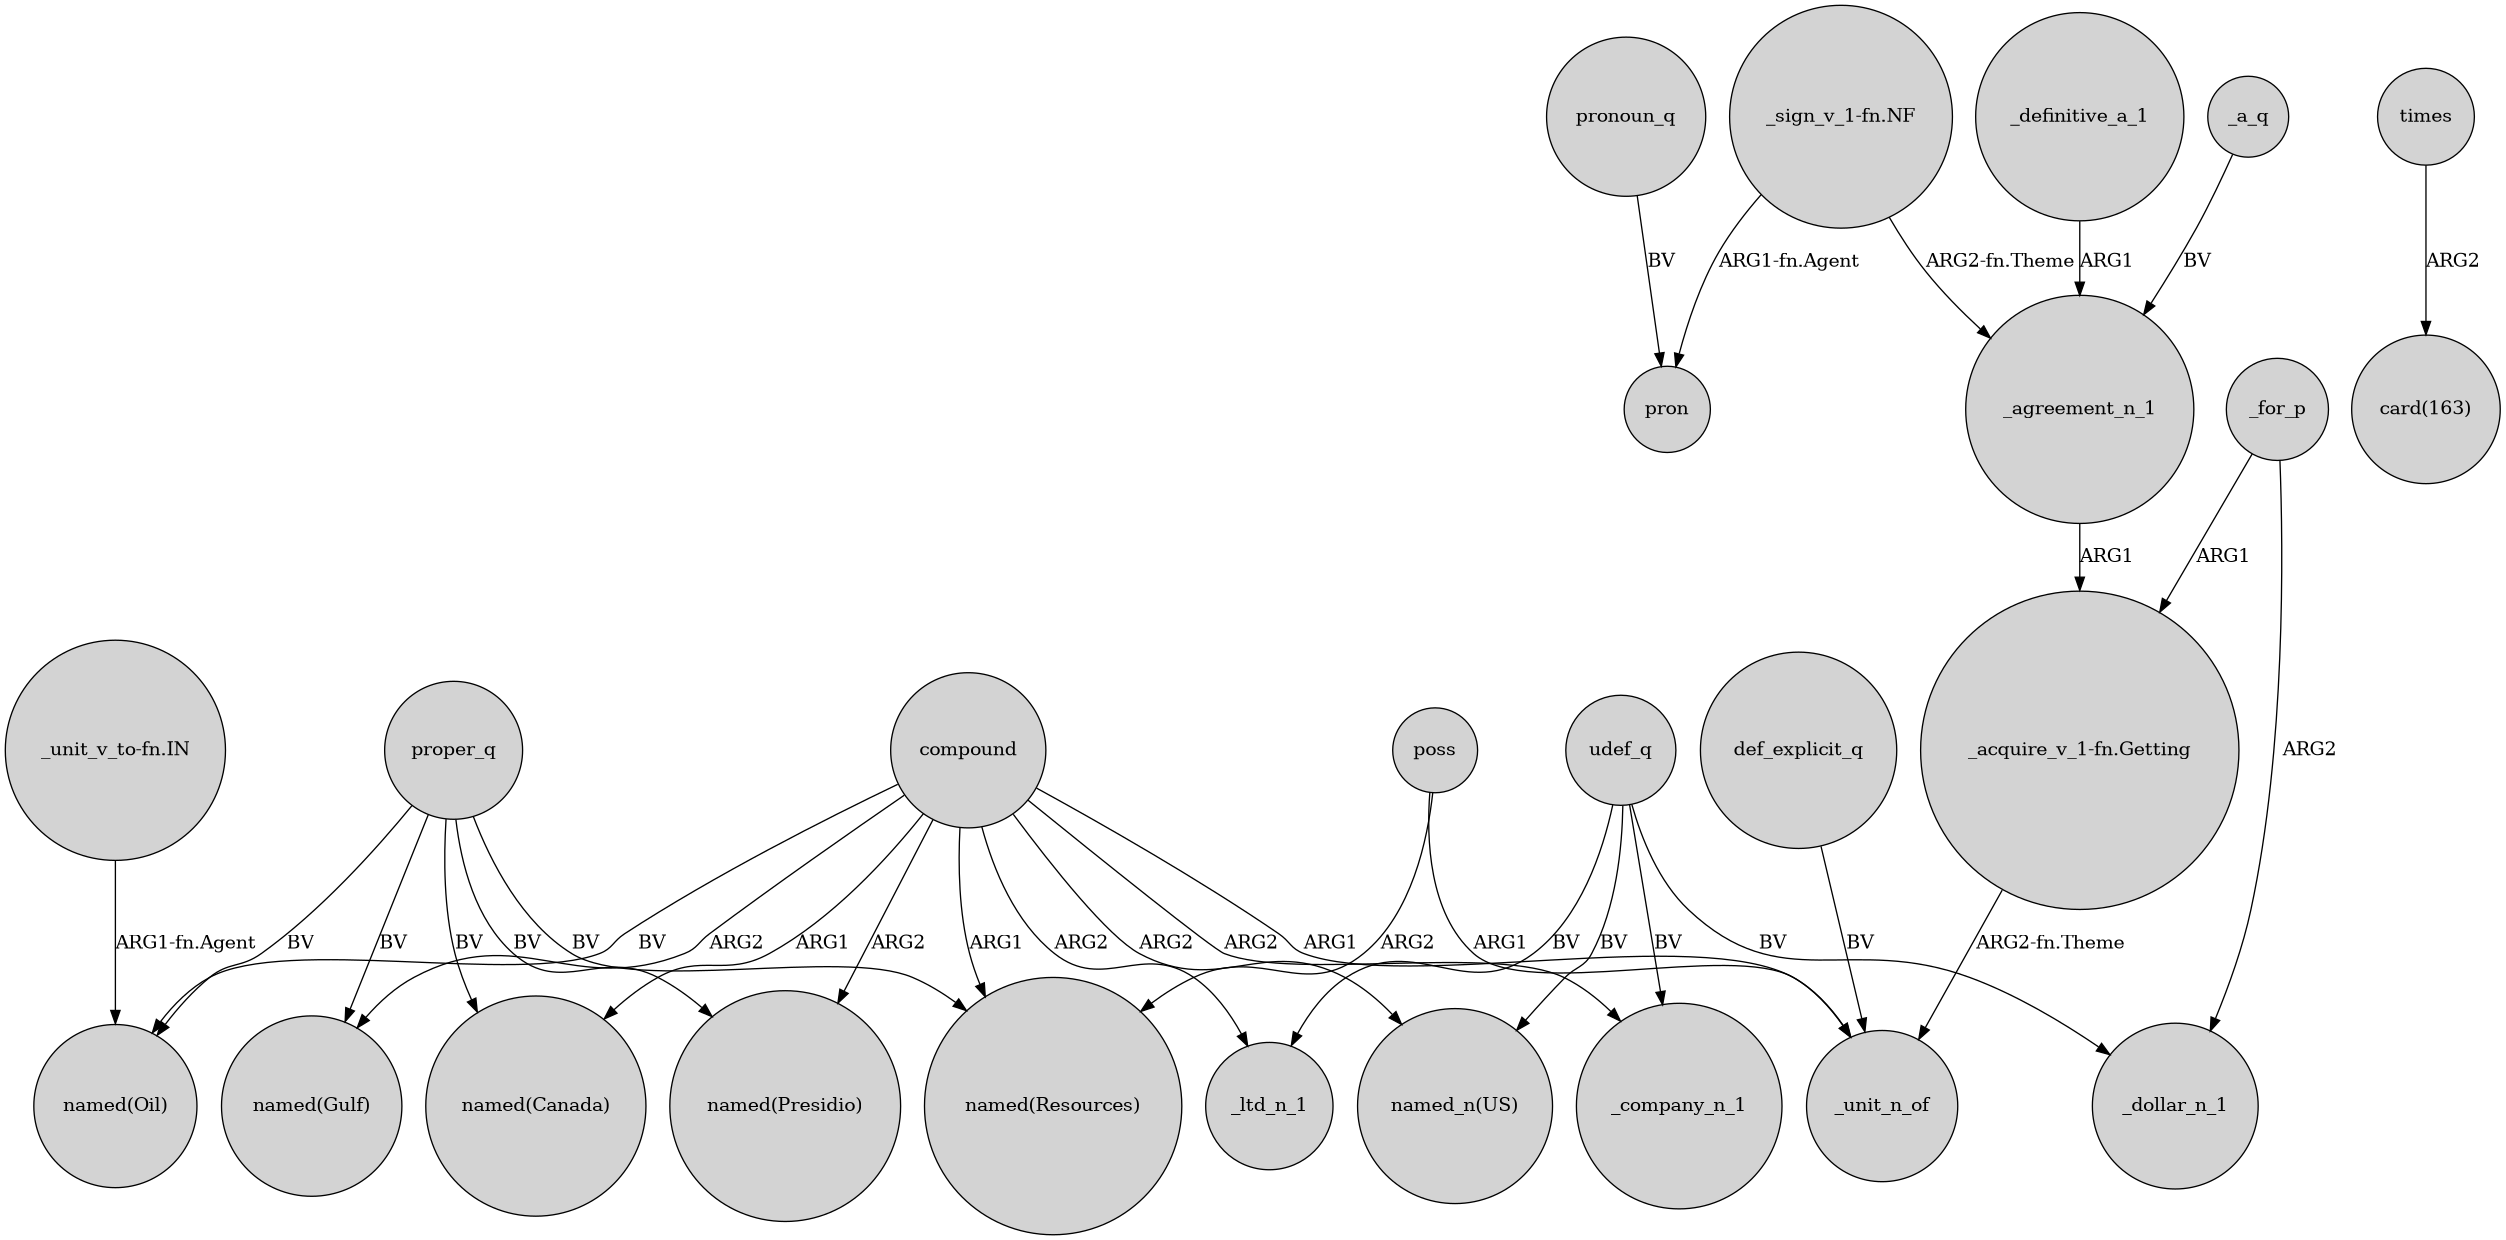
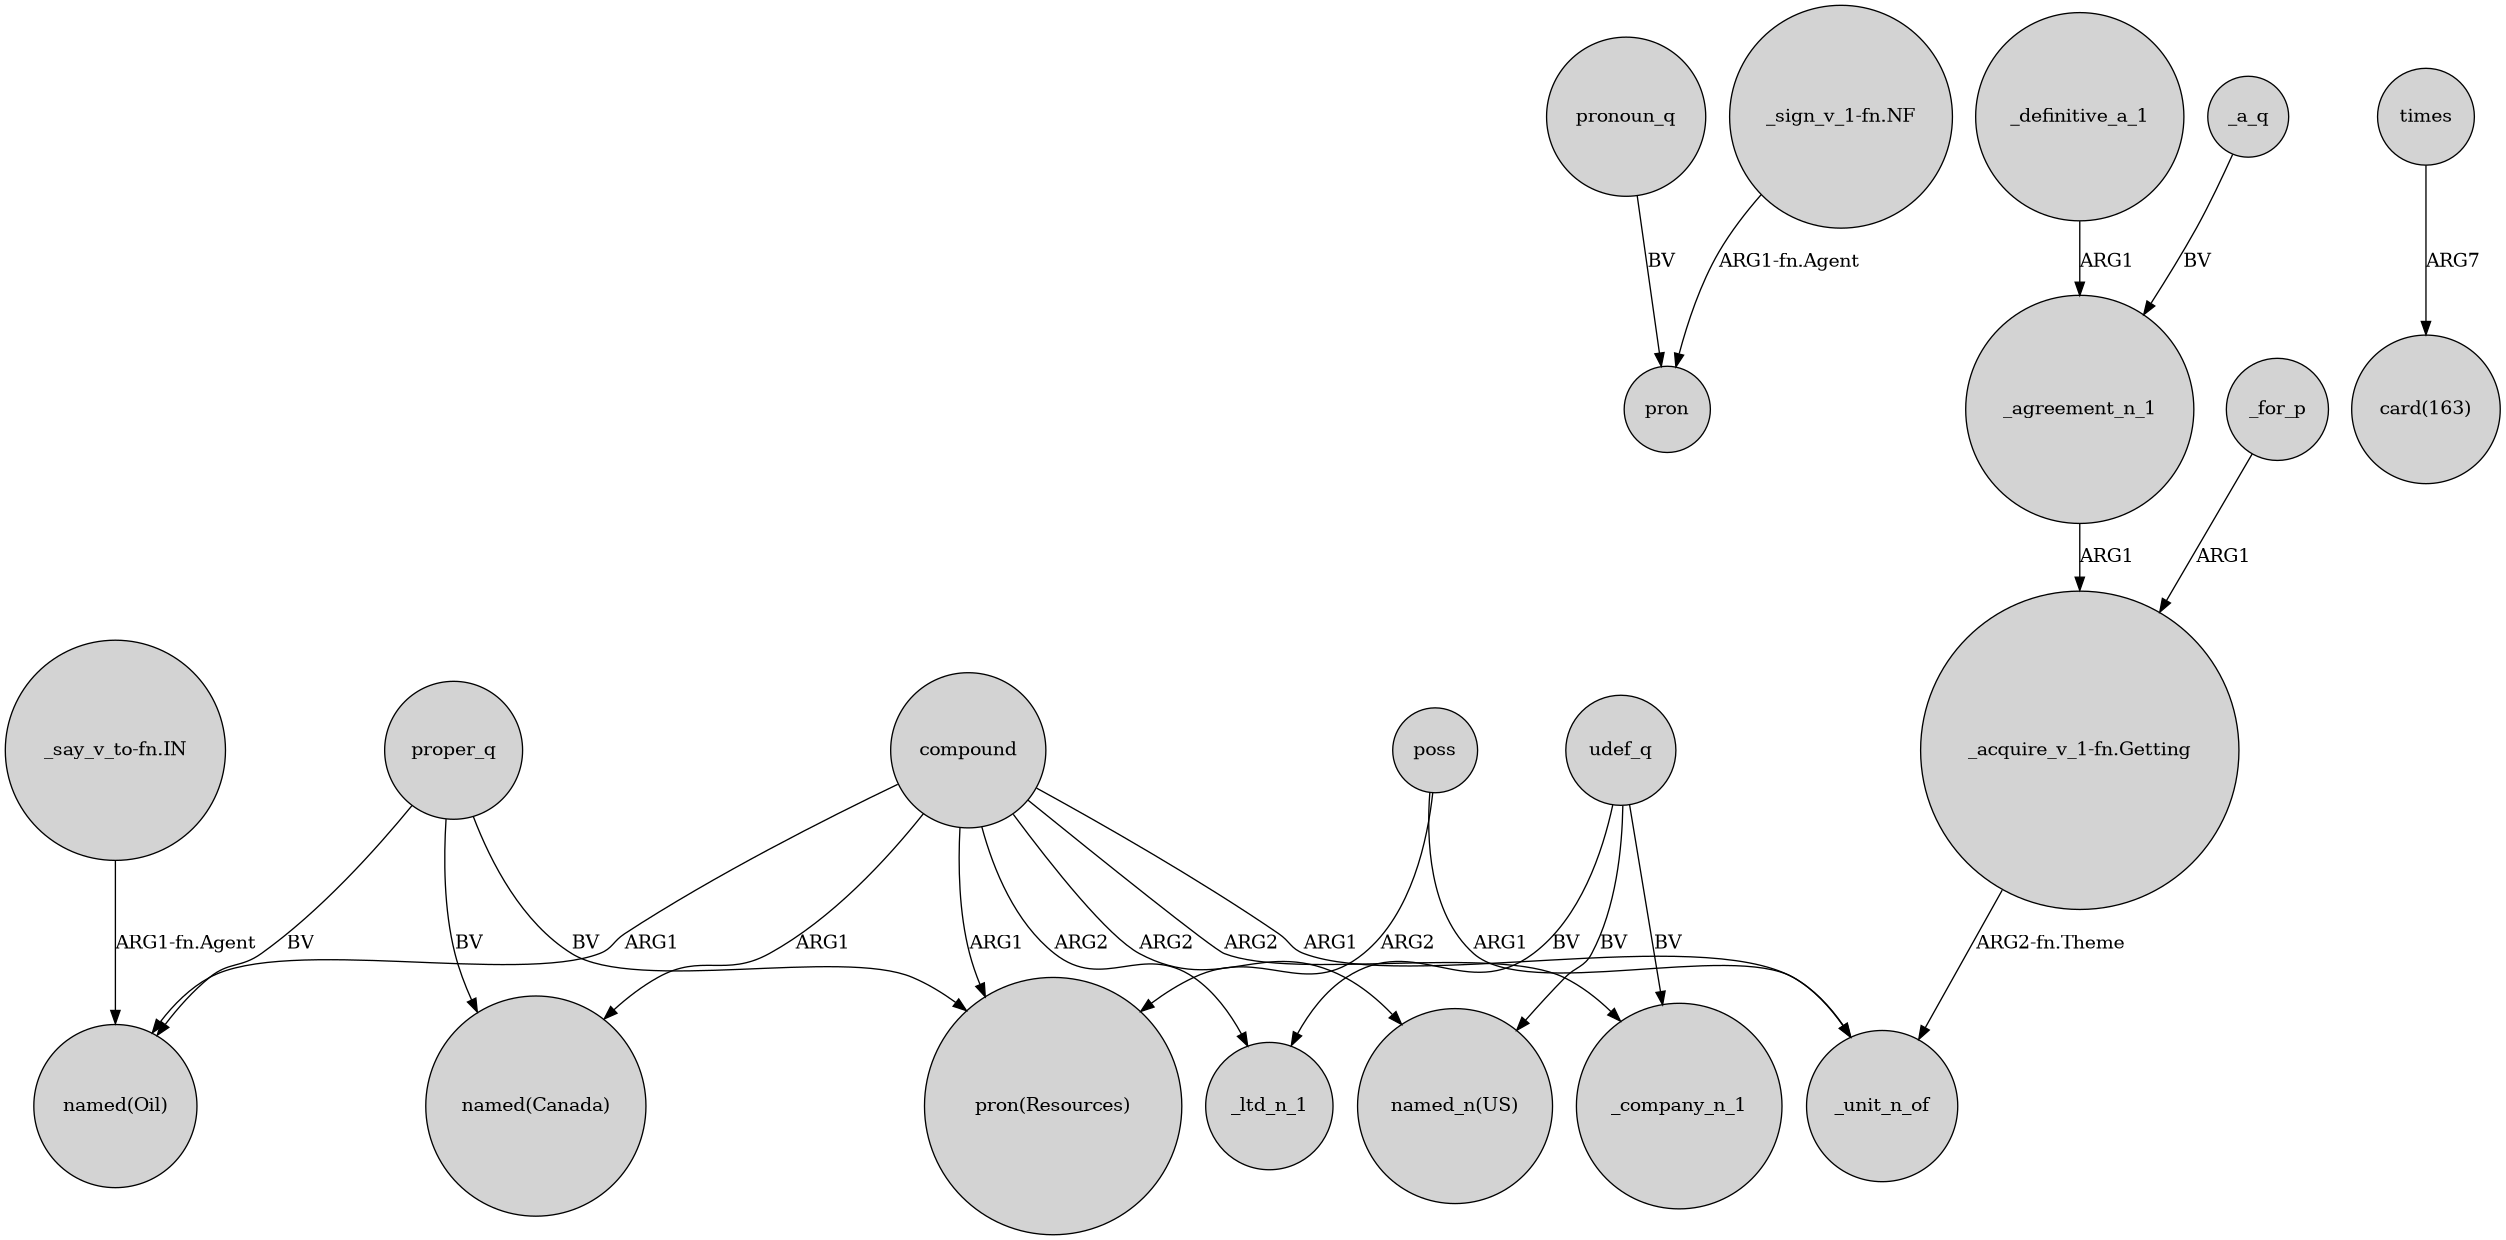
edge "times" -> "card(163)": label "ARG2" -> "ARG7"
edge "_sign_v_1-fn.NF" -> "_agreement_n_1": removed, label "ARG2-fn.Theme"
node "_unit_v_to-fn.IN": label "_unit_v_to-fn.IN" -> "_say_v_to-fn.IN"
node "def_explicit_q": removed
edge "compound" -> "named(Oil)": label "BV" -> "ARG1"
node "named(Gulf)": removed
node "named(Presidio)": removed
node "named(Resources)": label "named(Resources)" -> "pron(Resources)"
node "_dollar_n_1": removed
